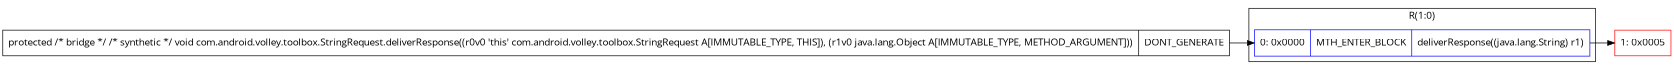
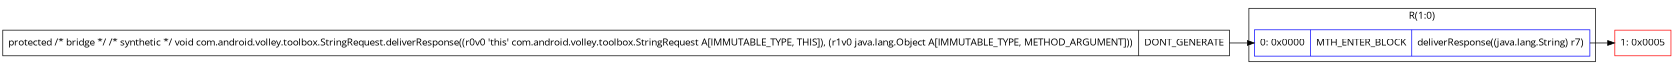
node "0: 0x0000": text "deliverResponse((java.lang.String) r1)" -> "deliverResponse((java.lang.String) r7)"
